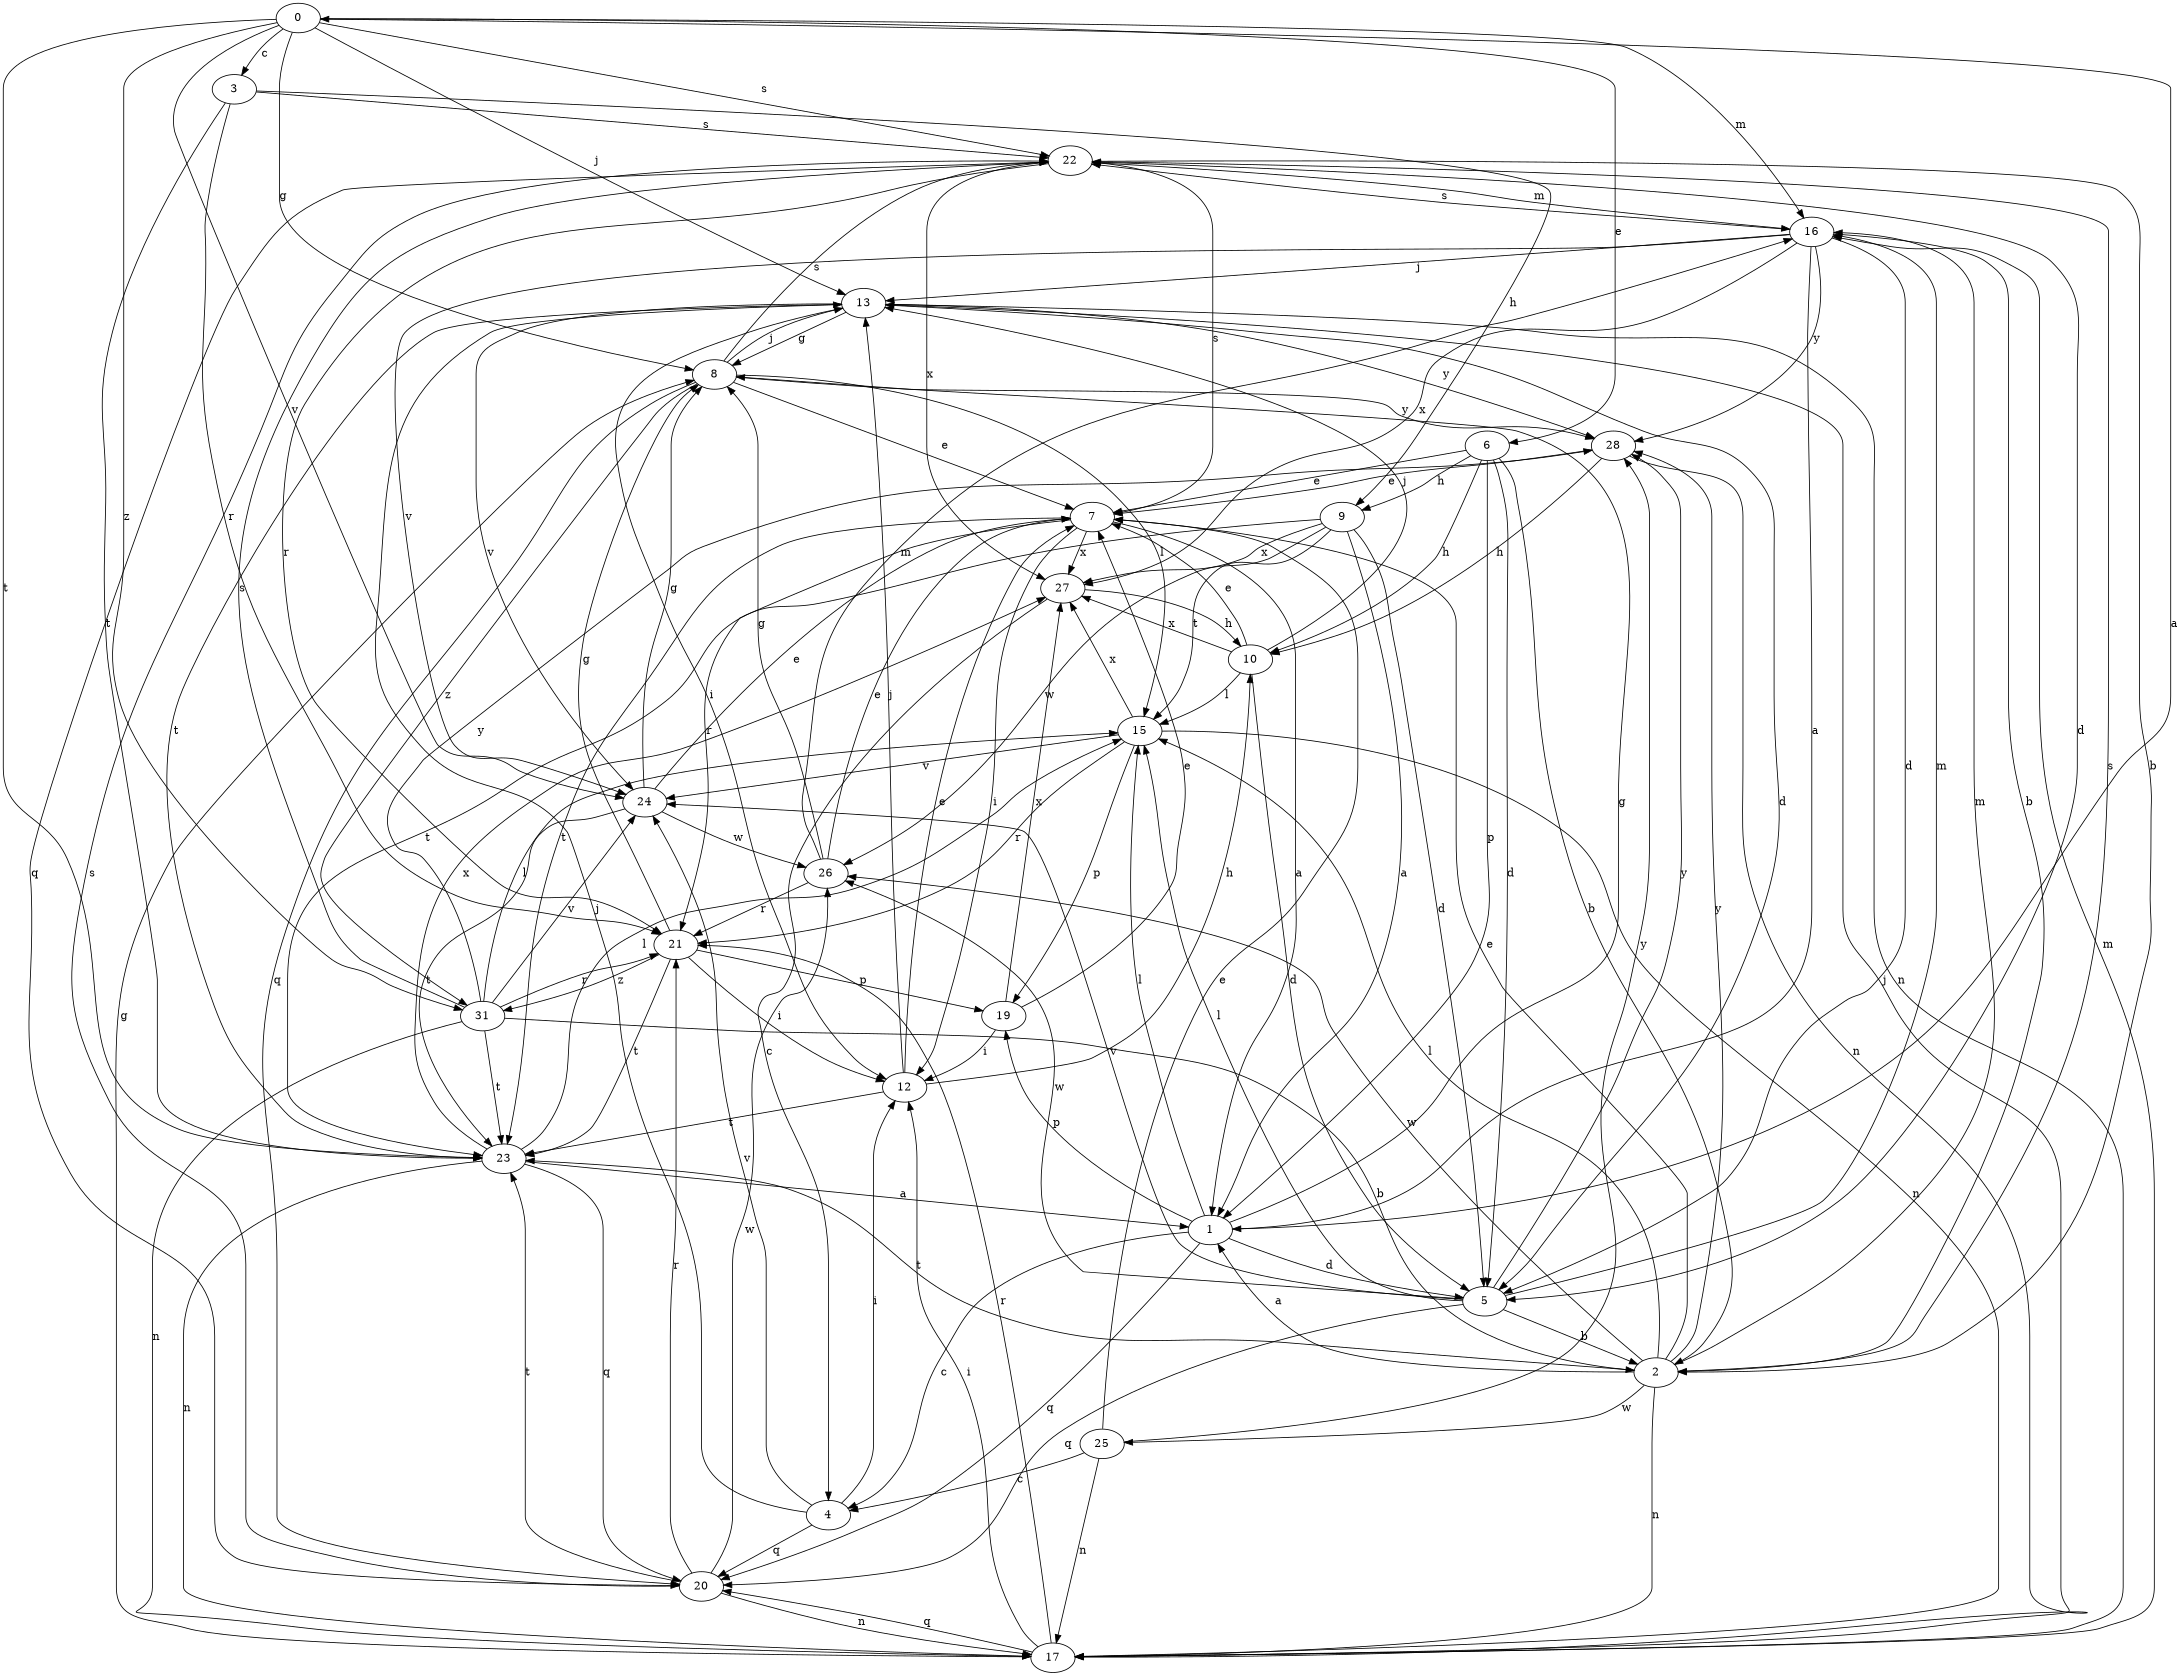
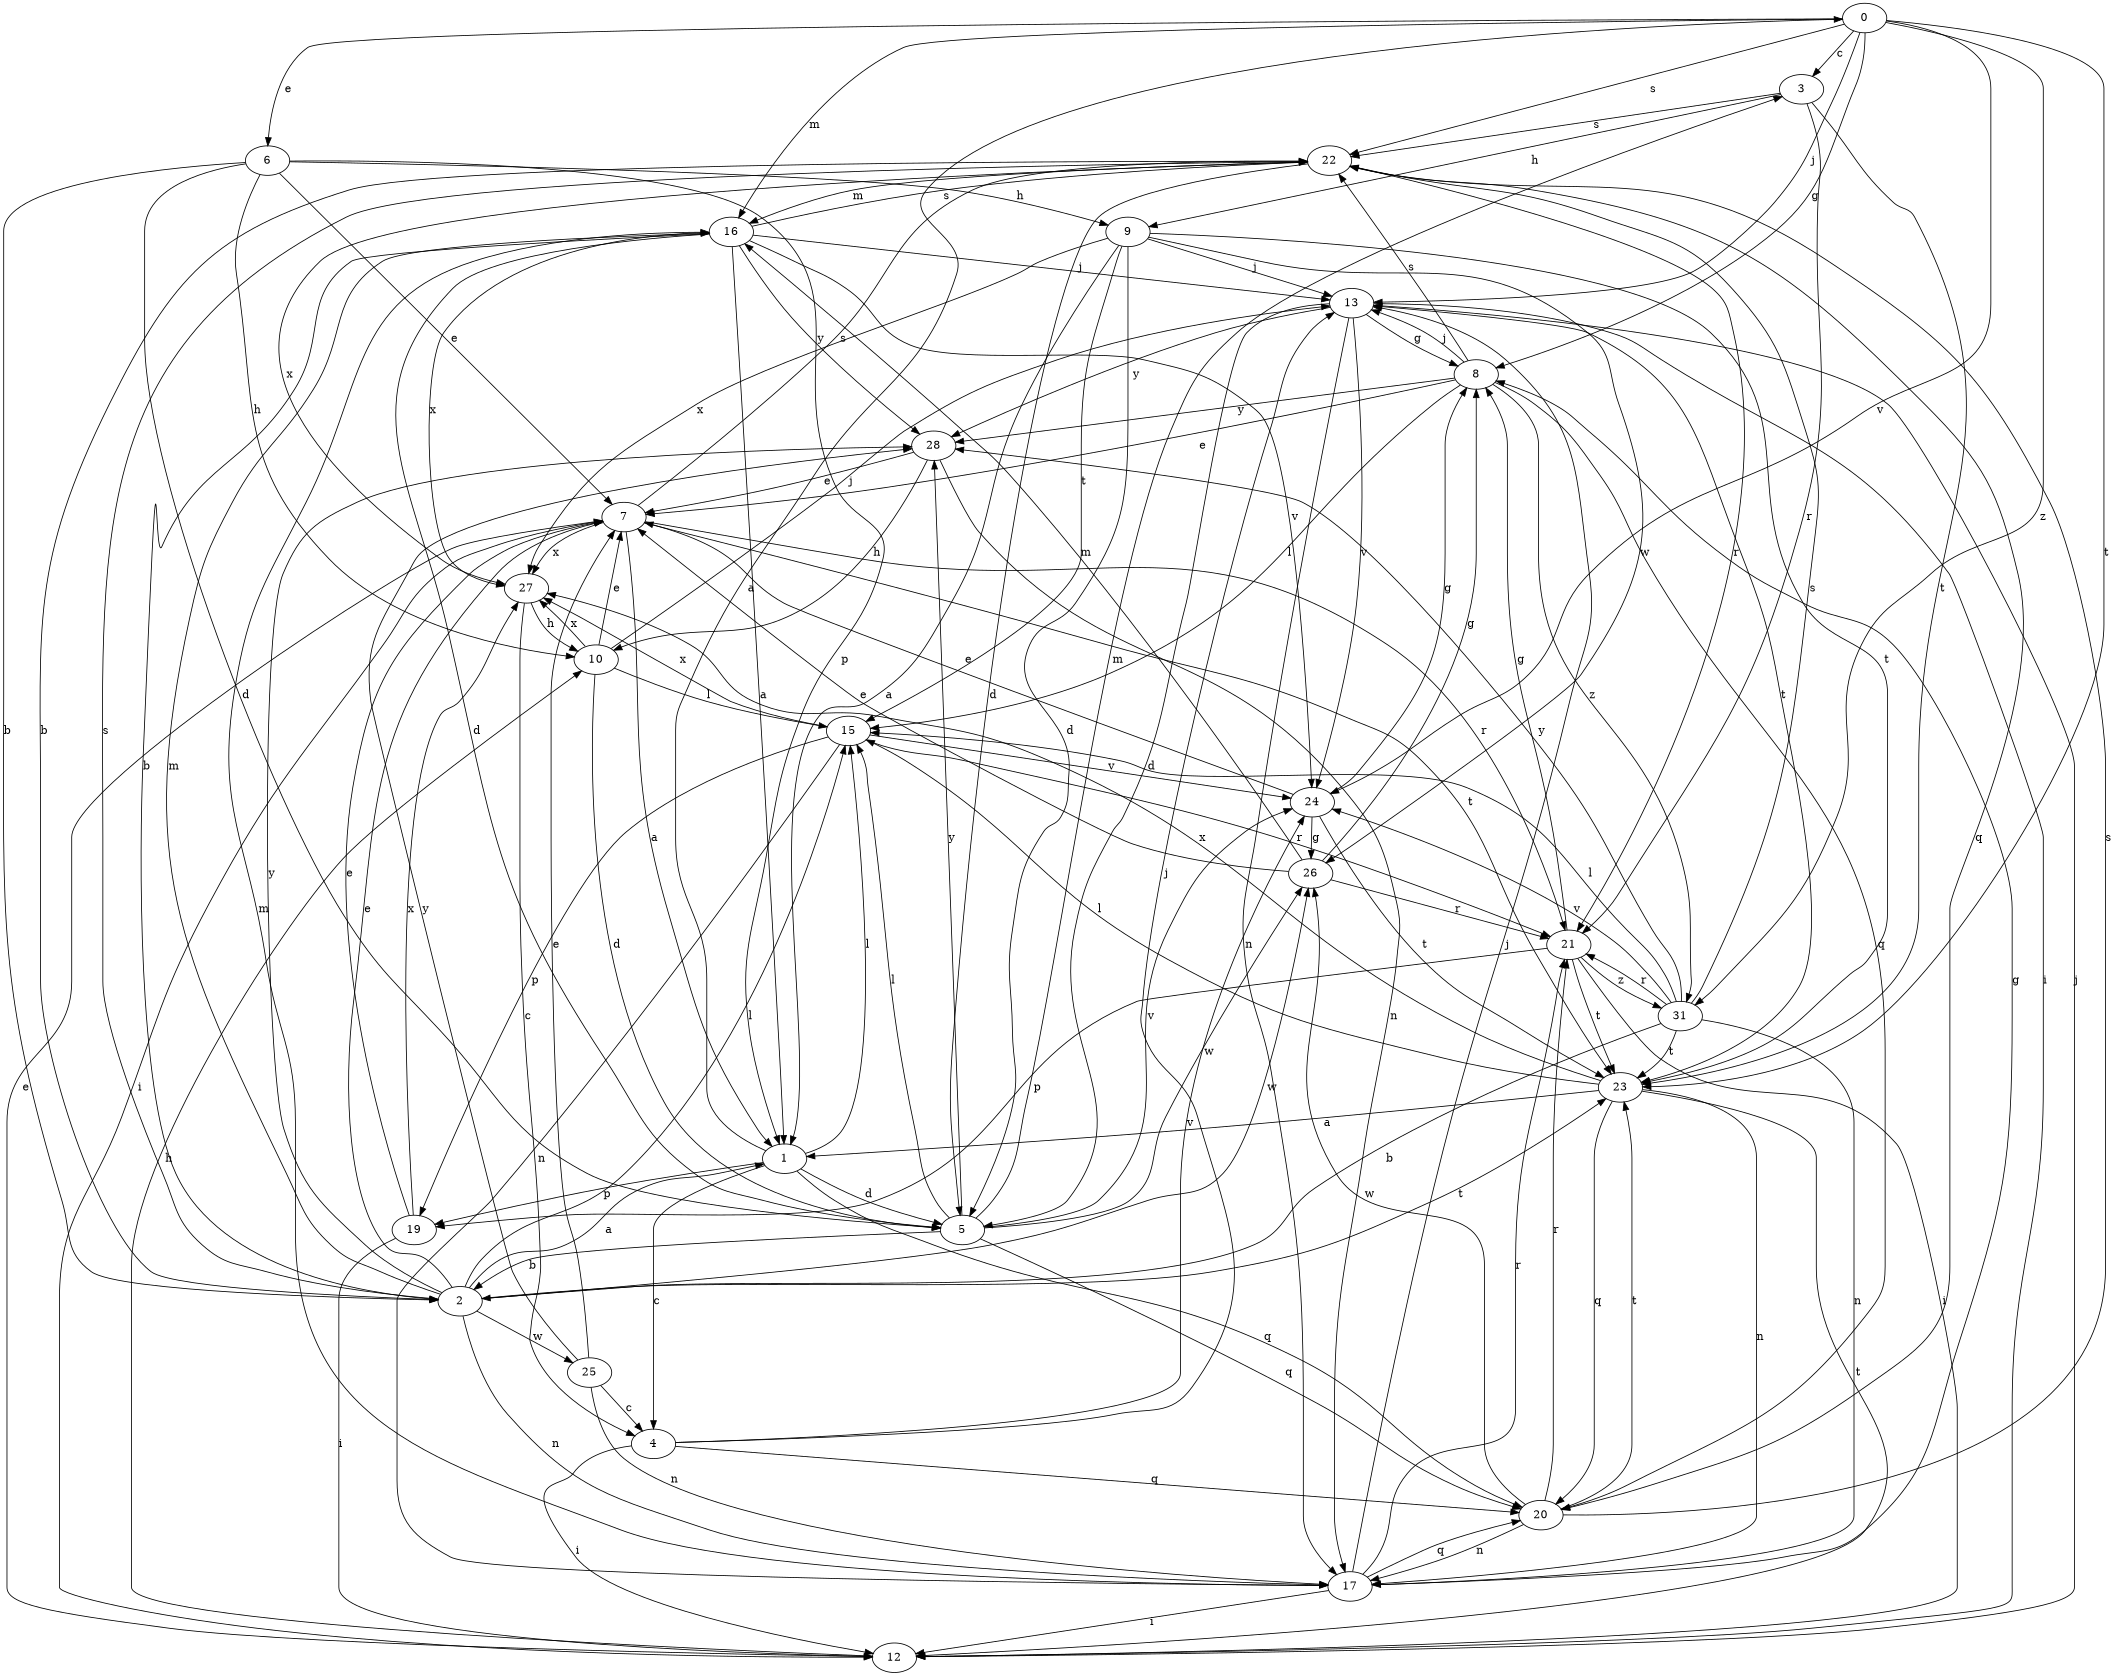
edge "9" -> "13": added, label "j"
edge "1" -> "8": removed, label "g"
edge "24" -> "26": label "w" -> "g"
edge "5" -> "16": now "5" -> "3"
edge "12" -> "23": reversed
